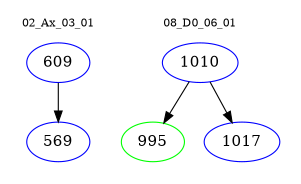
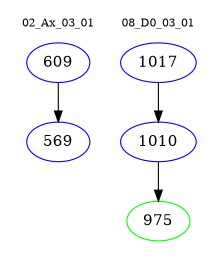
cluster "08_D0_06_01": label "08_D0_06_01" -> "08_D0_03_01"
edge "1010" -> "1017": reversed
node "995": label "995" -> "975"
